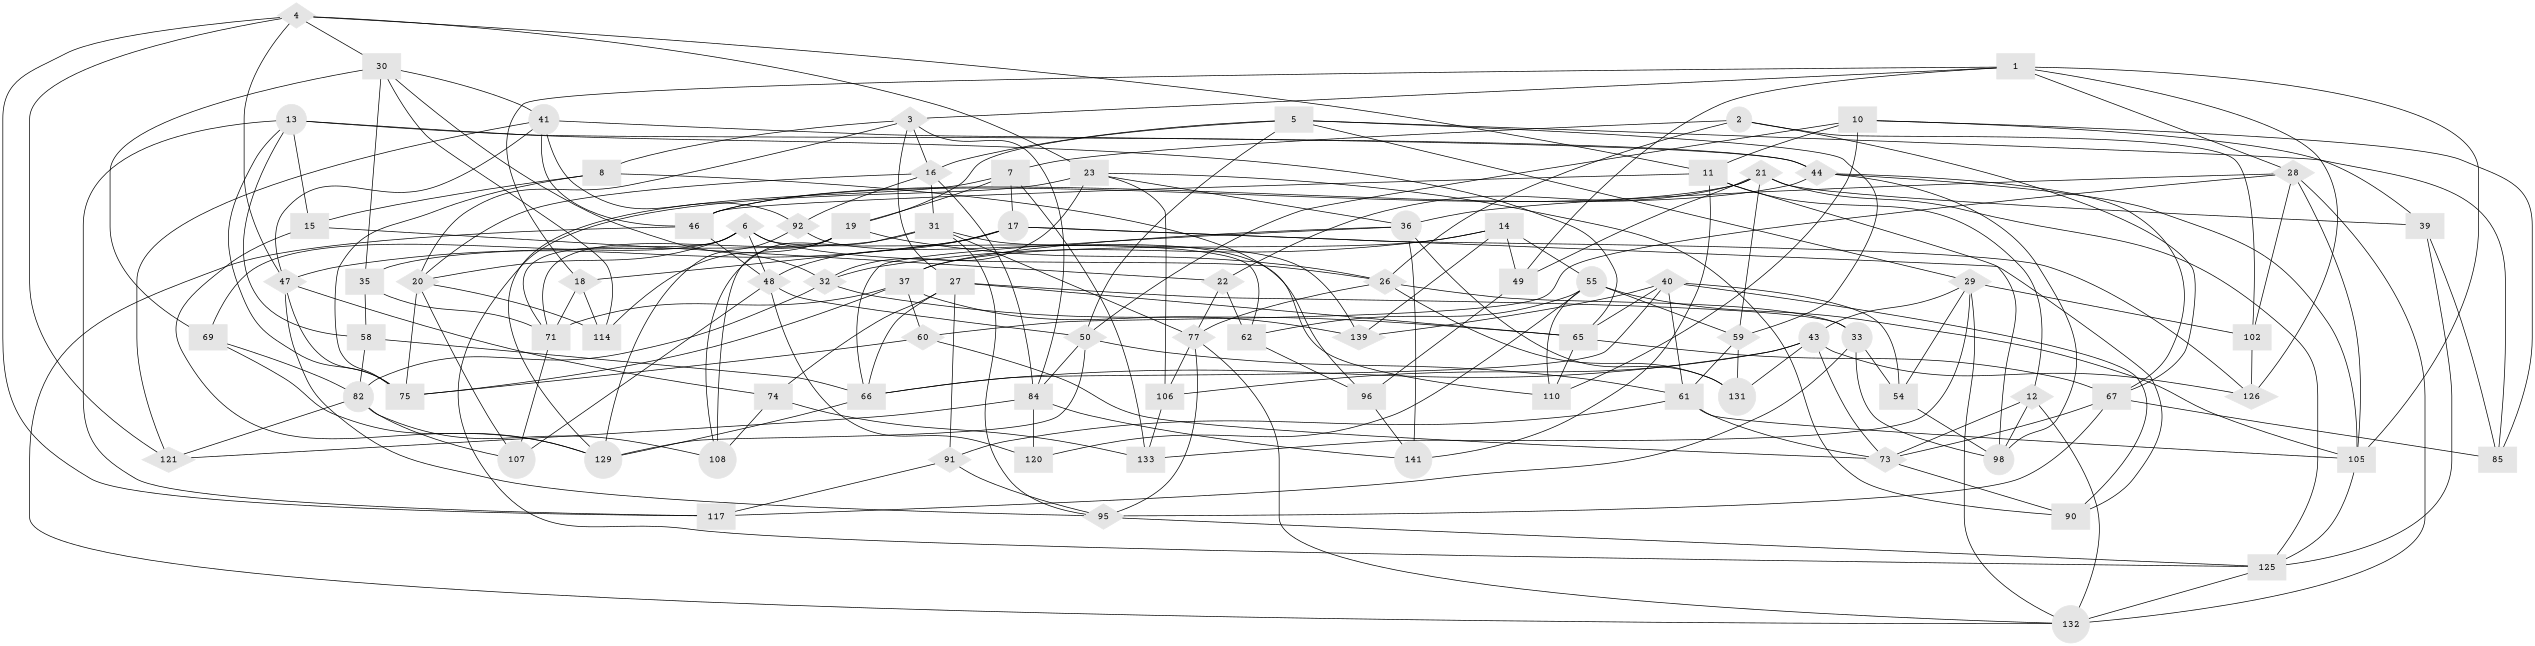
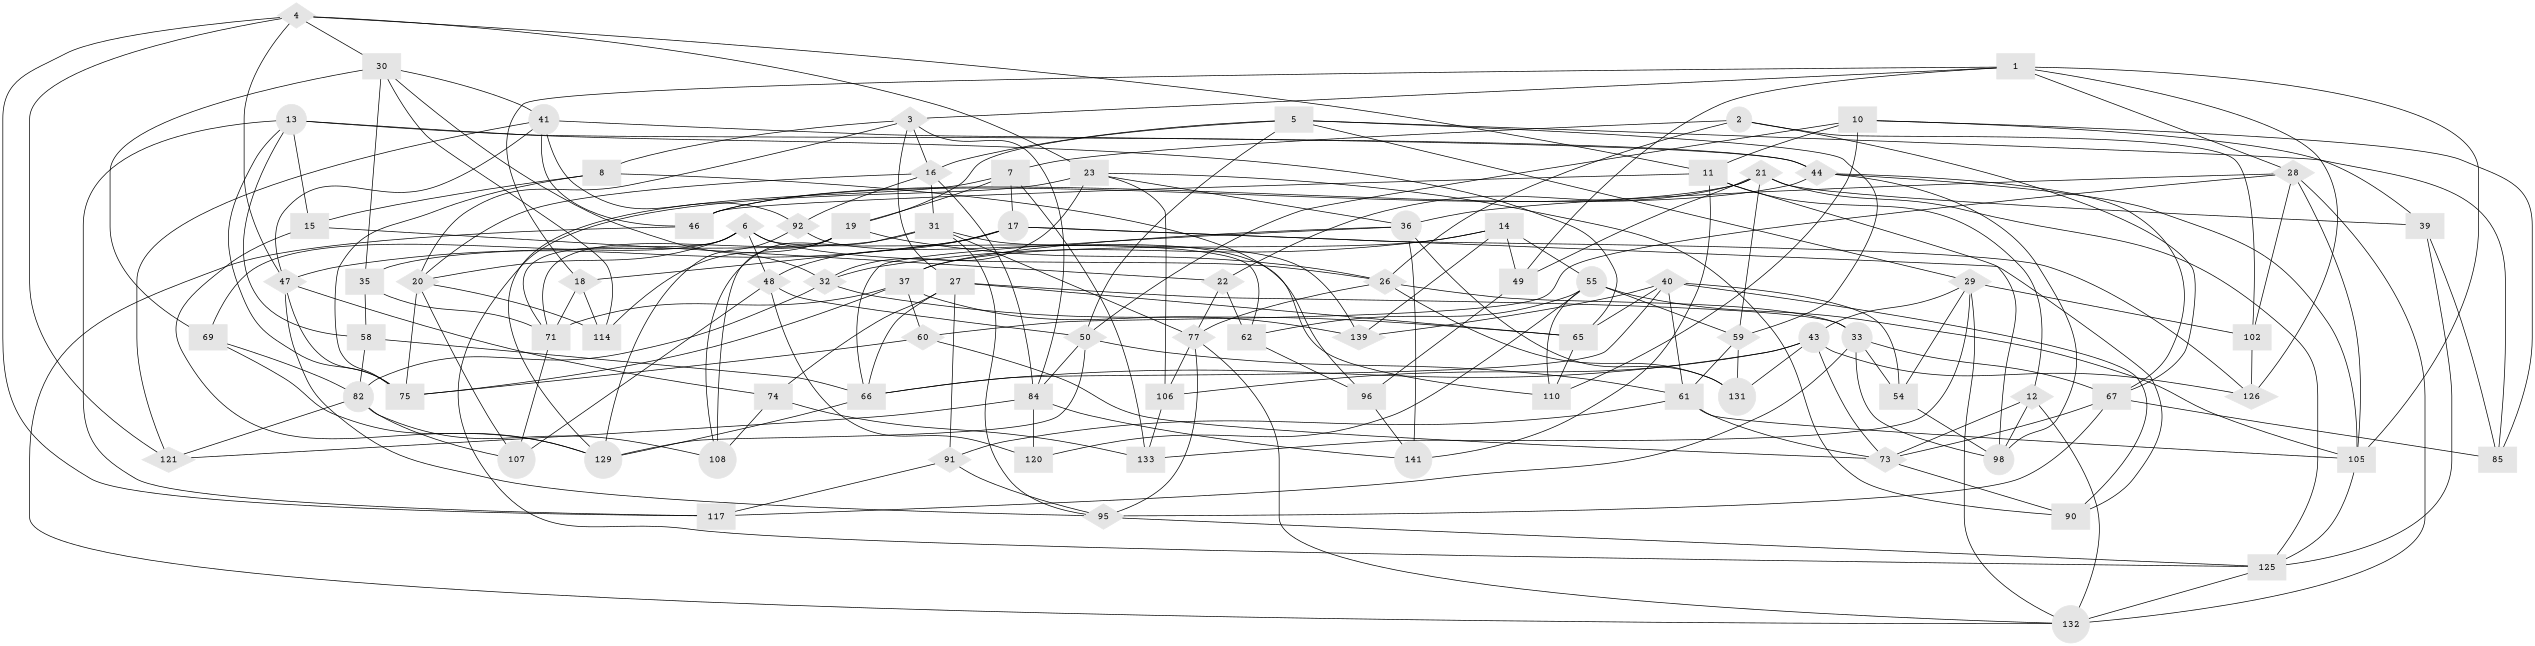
edge "46" -- "48": removed
edge "65" -- "67": now "33" -- "67"
